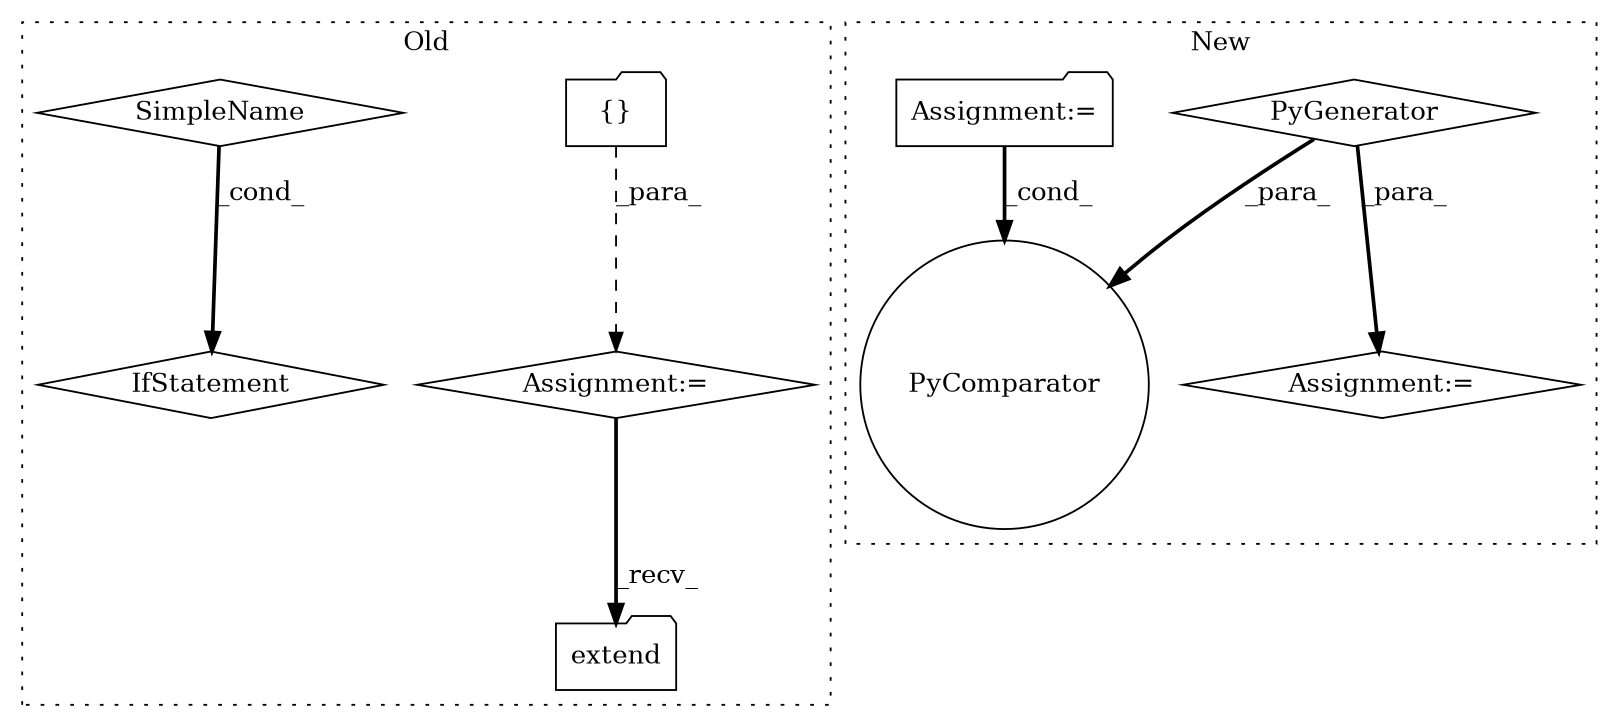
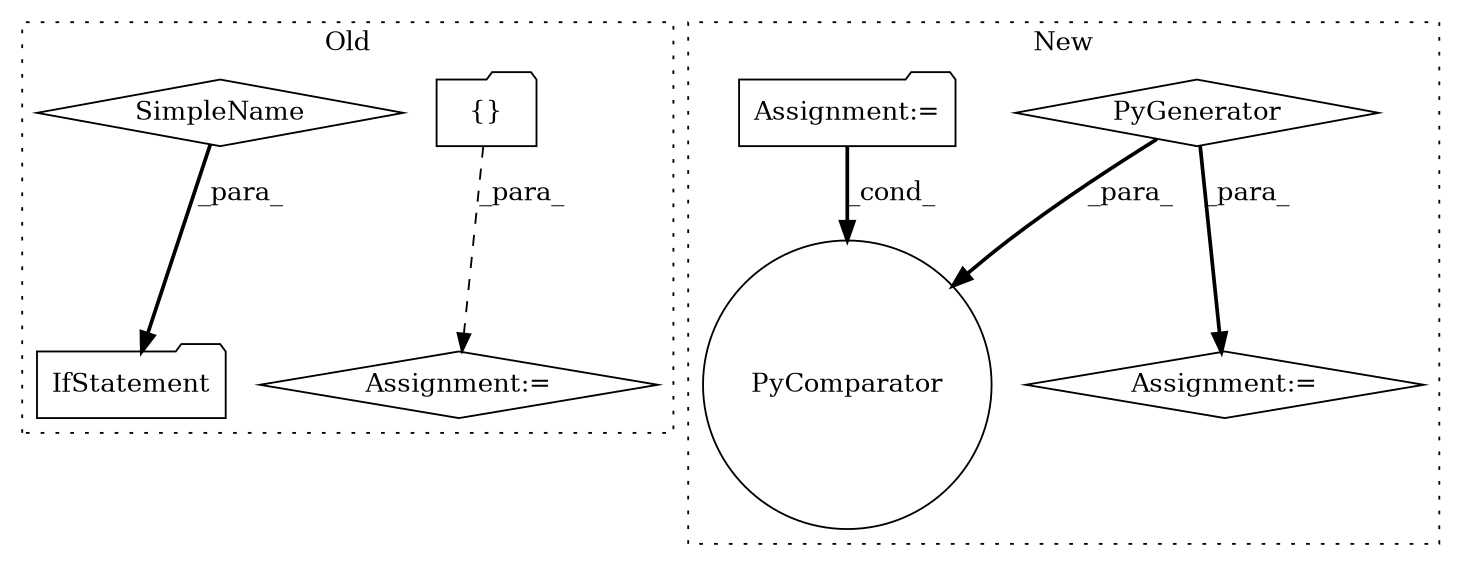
edge "SimpleName" -> "IfStatement": label "_cond_" -> "_para_"
node "IfStatement": shape diamond -> folder
node "extend": removed
